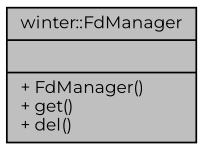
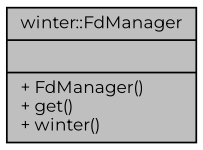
node "winter::FdManager": text "+ del()" -> "+ winter()"
